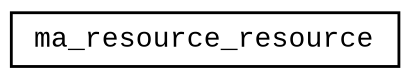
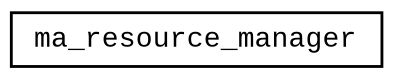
node "ma_resource_resource": label "ma_resource_resource" -> "ma_resource_manager"
